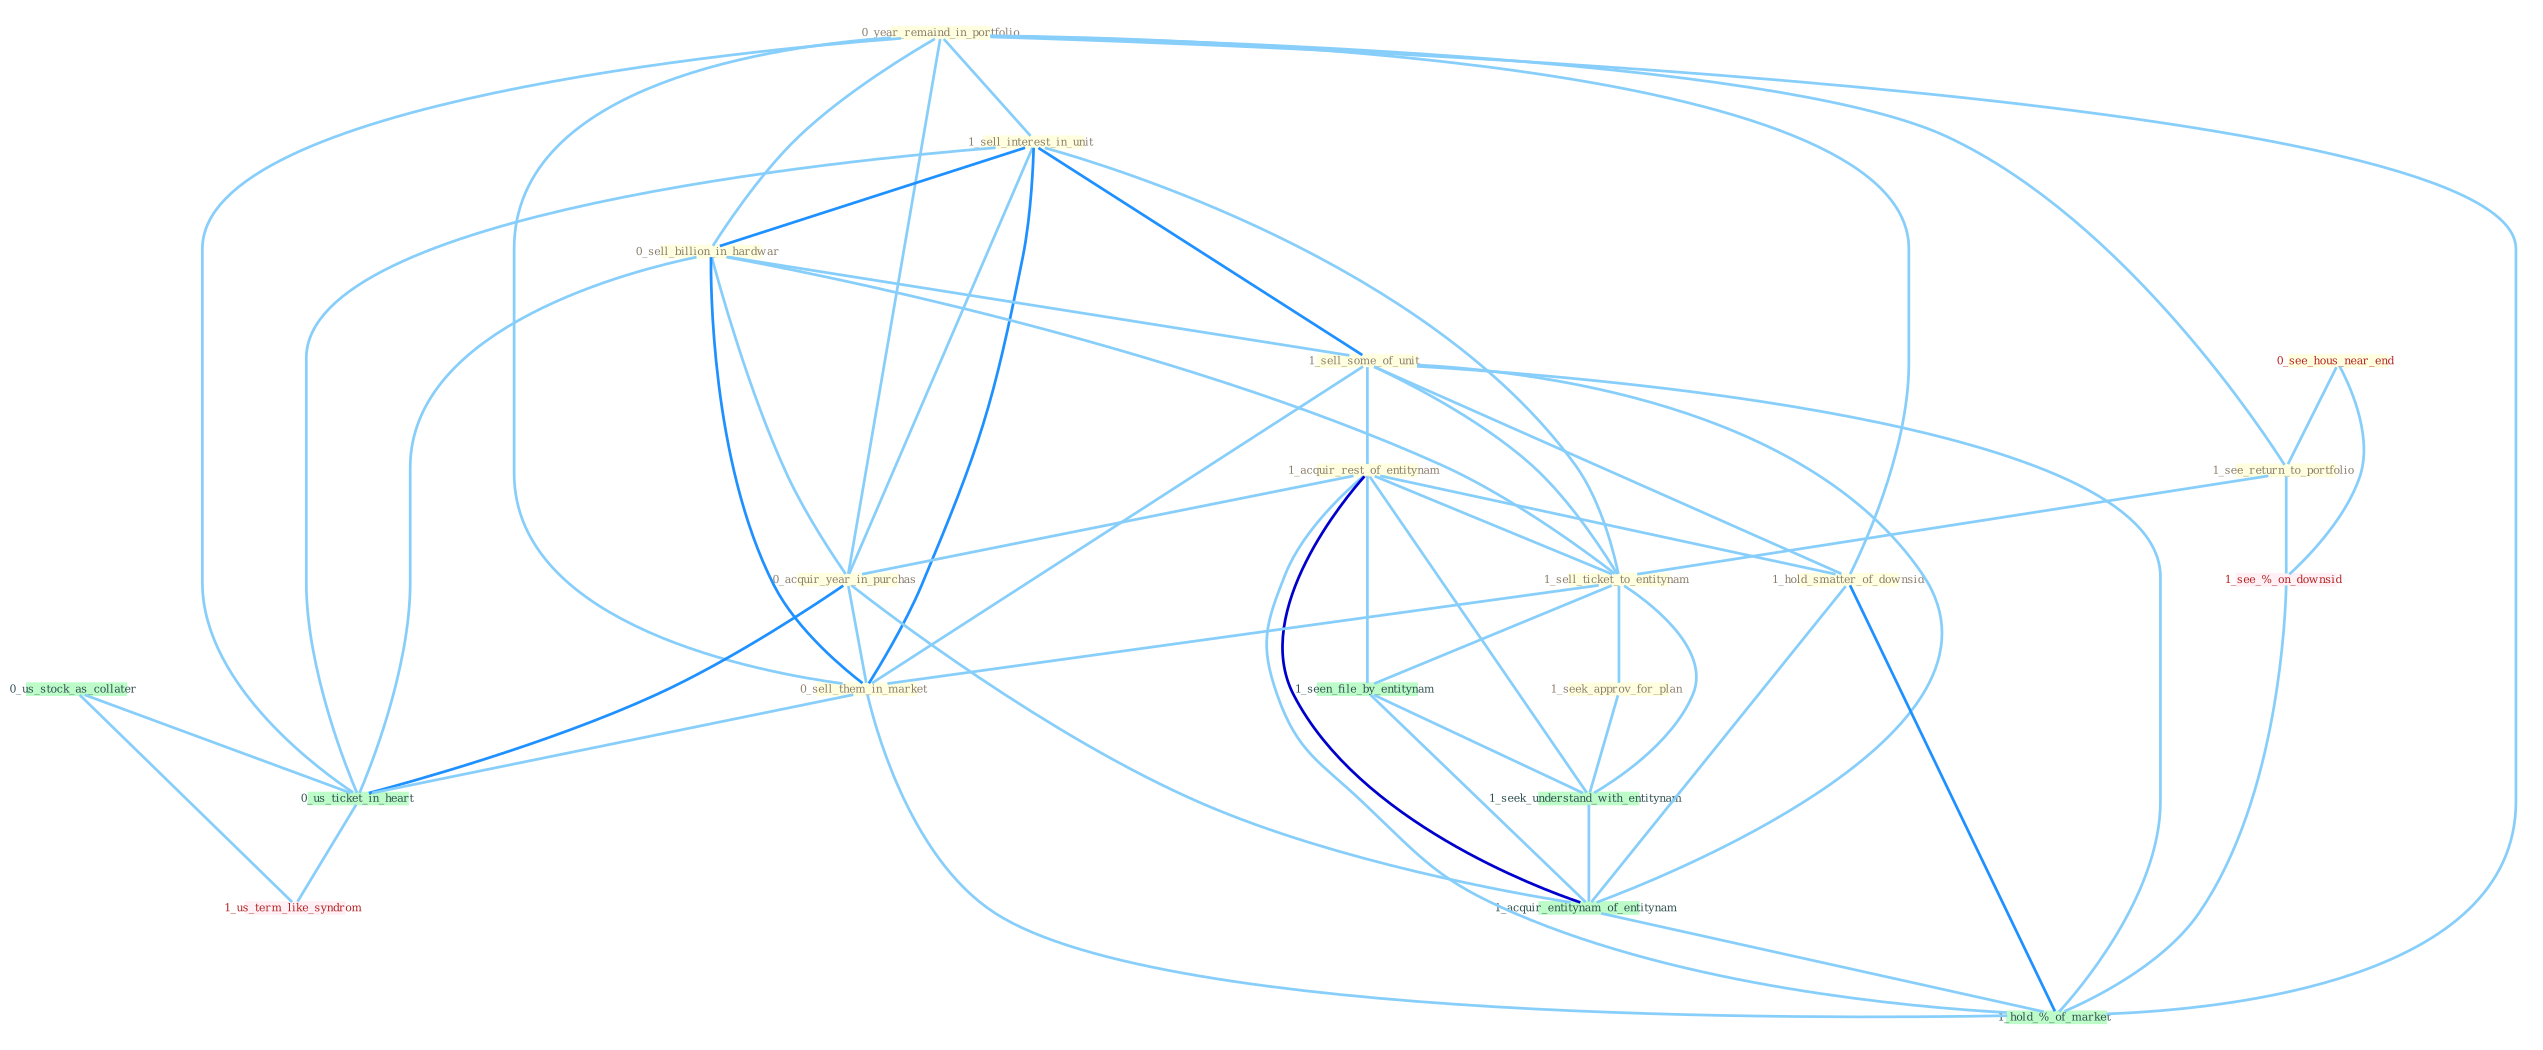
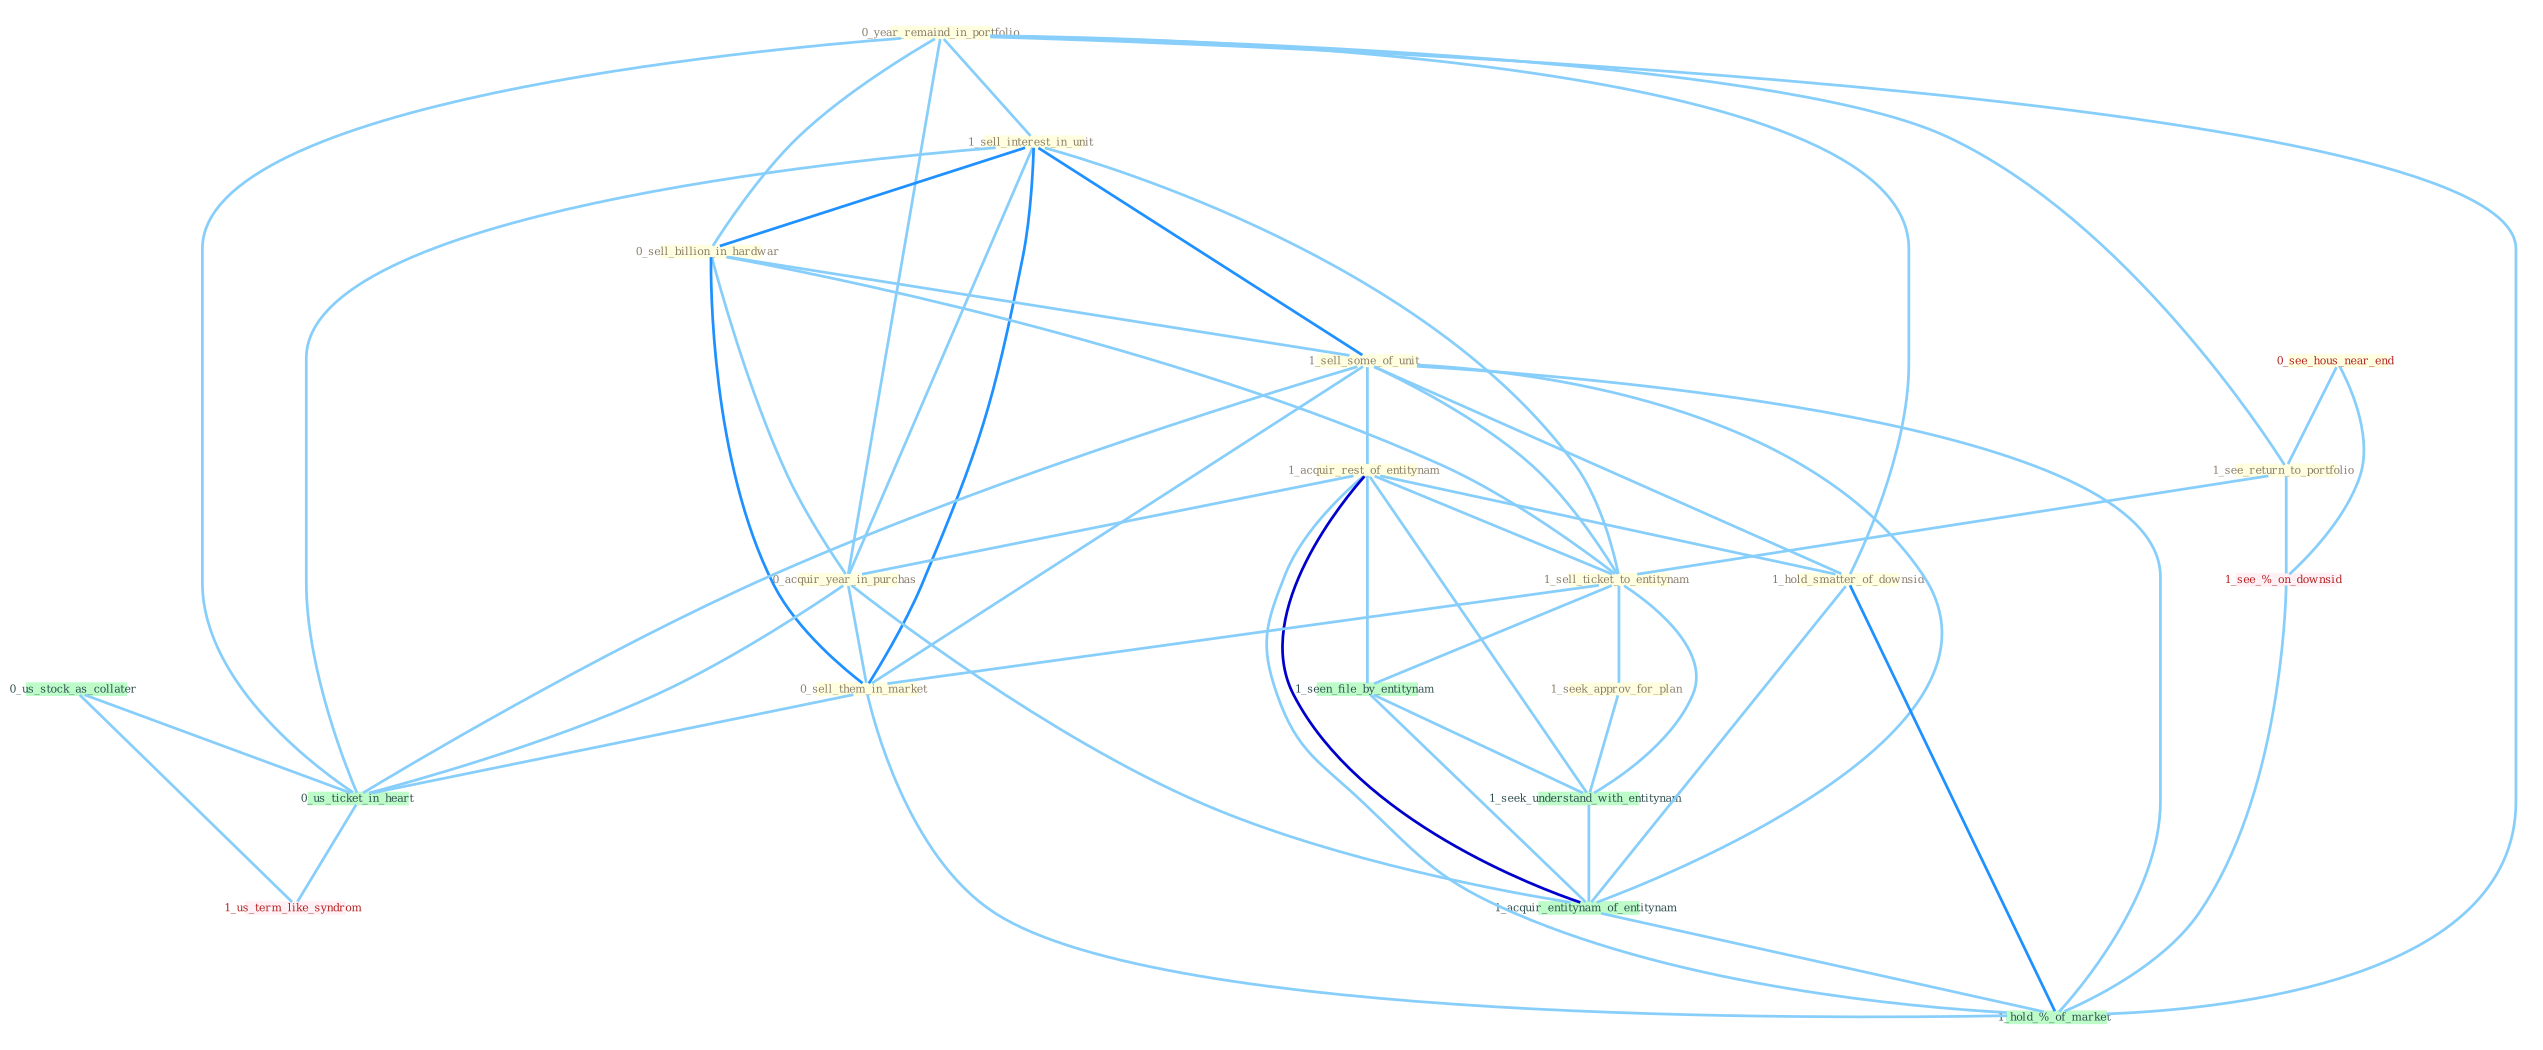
edge "0_year_remaind_in_portfolio" -- "0_sell_them_in_market": removed
edge "0_sell_billion_in_hardwar" -- "0_us_ticket_in_heart": now "1_sell_some_of_unit" -- "0_us_ticket_in_heart"
edge "0_acquir_year_in_purchas" -- "0_us_ticket_in_heart": color #1e90ff -> #87cefa
